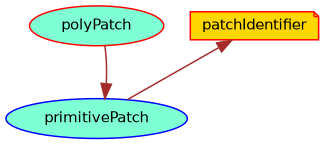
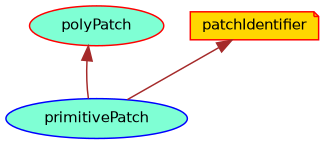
edge "polyPatch" -> "primitivePatch": reversed
